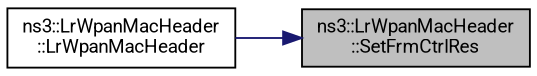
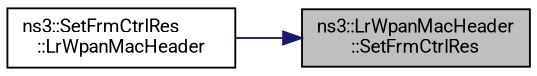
node "ns3::LrWpanMacHeader ::LrWpanMacHeader": label "ns3::LrWpanMacHeader ::LrWpanMacHeader" -> "ns3::SetFrmCtrlRes ::LrWpanMacHeader"
